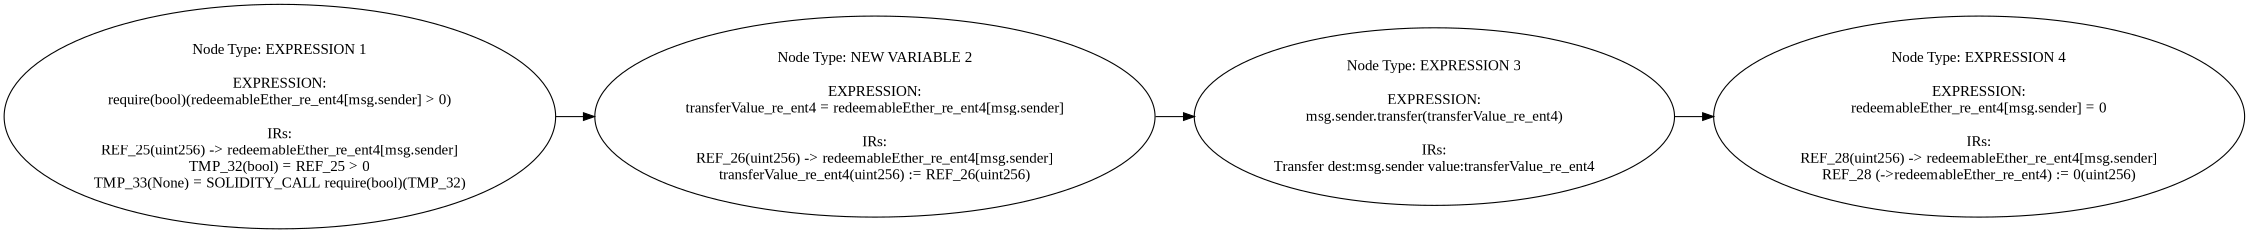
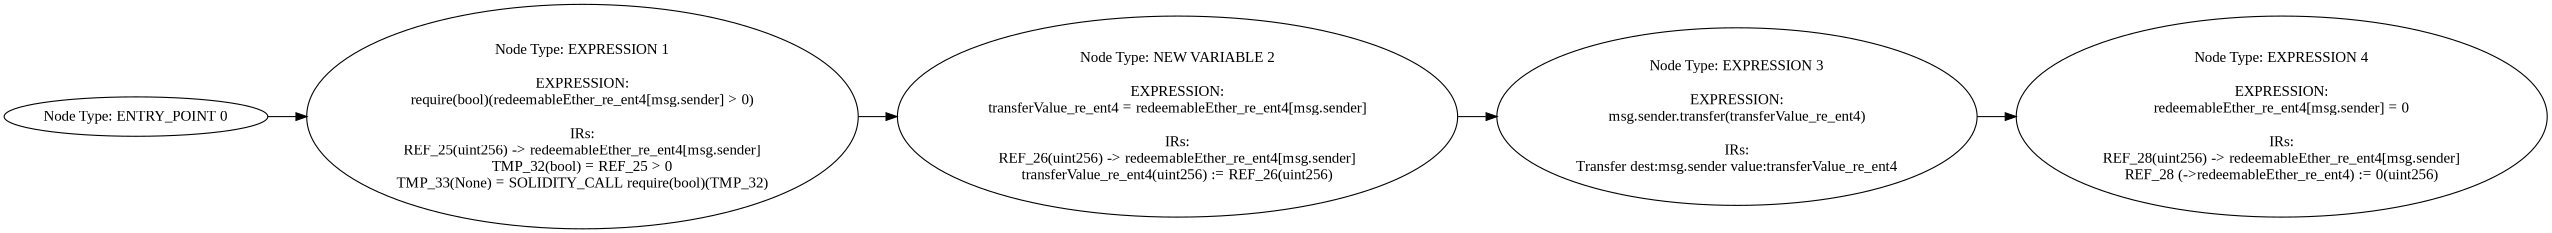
node "Node Type: ENTRY_POINT 0": added
